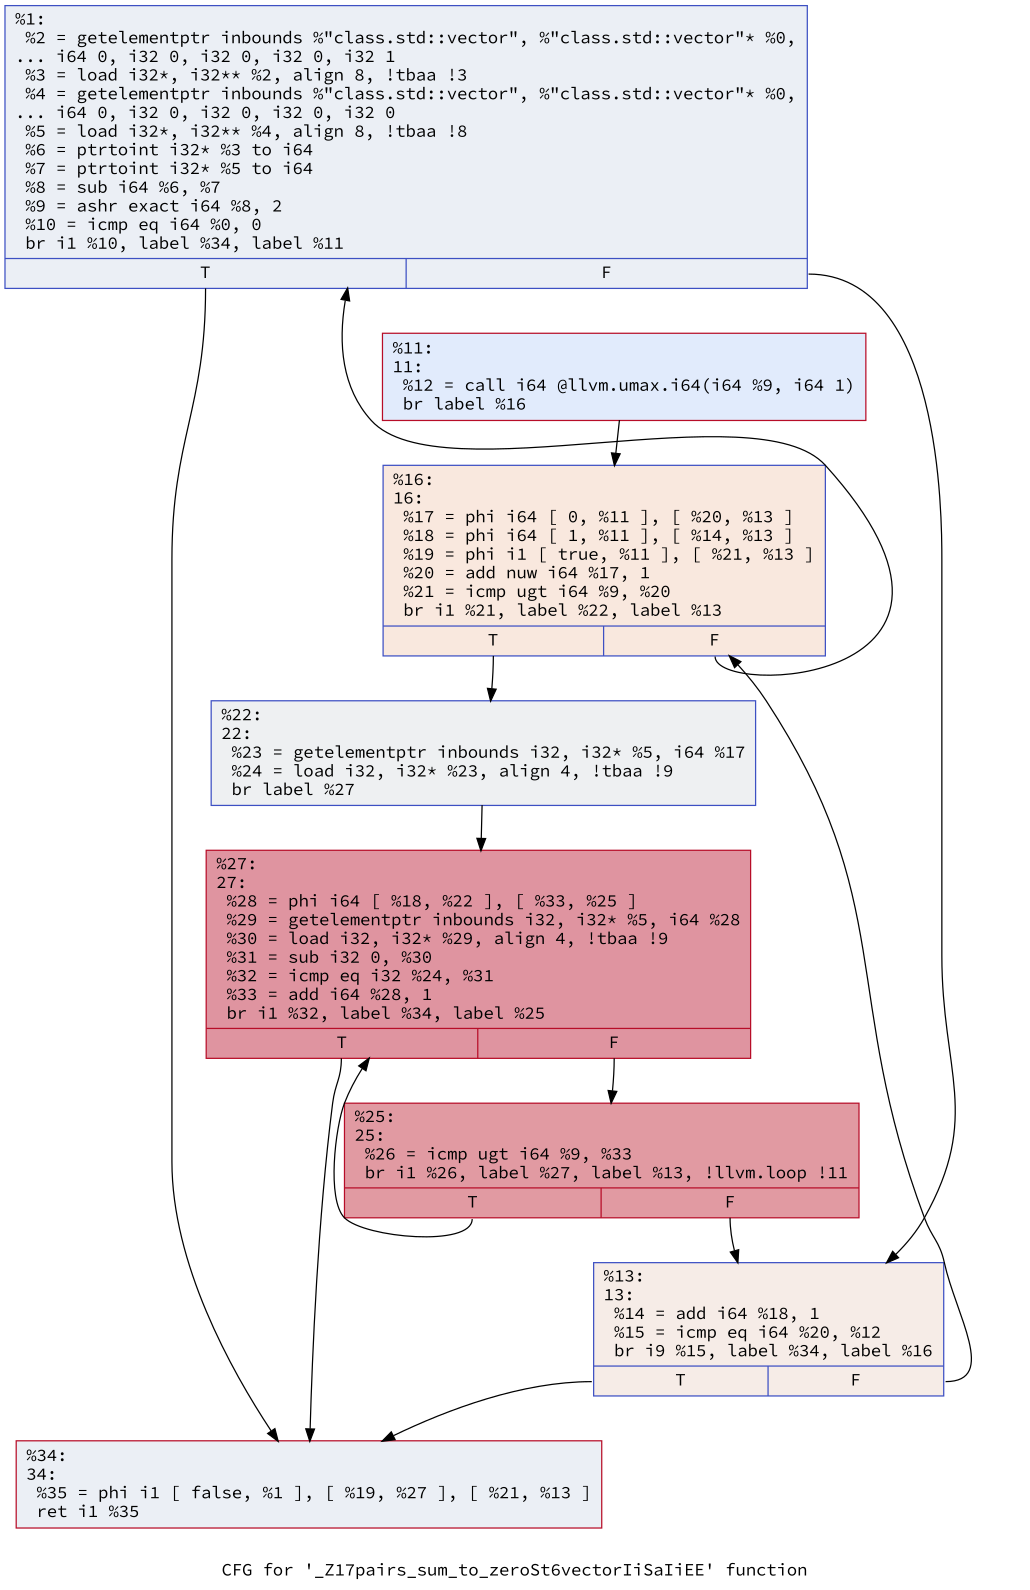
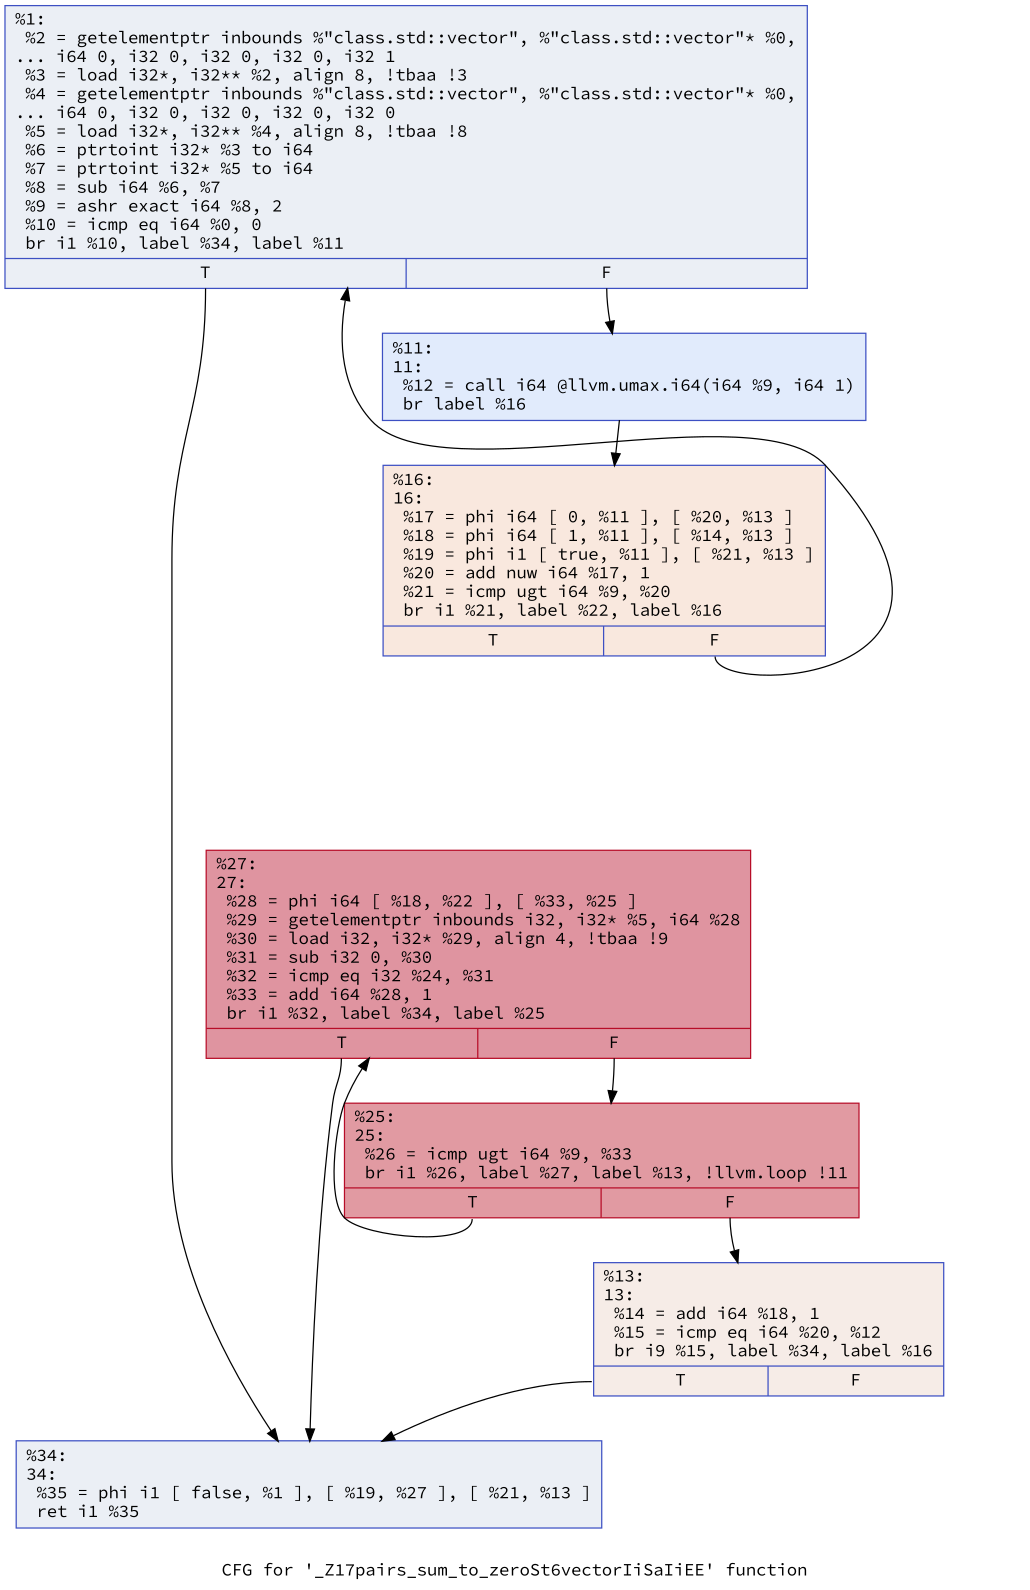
node "%11:": color #b70d28ff -> #3d50c3ff
node "%16:": text "br i1 %21, label %22, label %13" -> "br i1 %21, label %22, label %16"
edge "%1:" -> "%13:": now "%1:" -> "%11:"
node "%22:": removed
edge "%13:" -> "%16:": removed
node "%34:": color #b70d28ff -> #3d50c3ff
